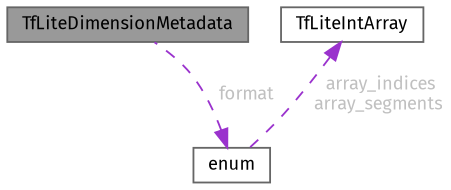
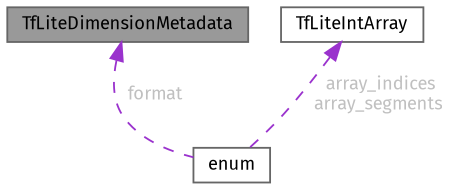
edge "TfLiteDimensionMetadata" -> "enum": reversed
